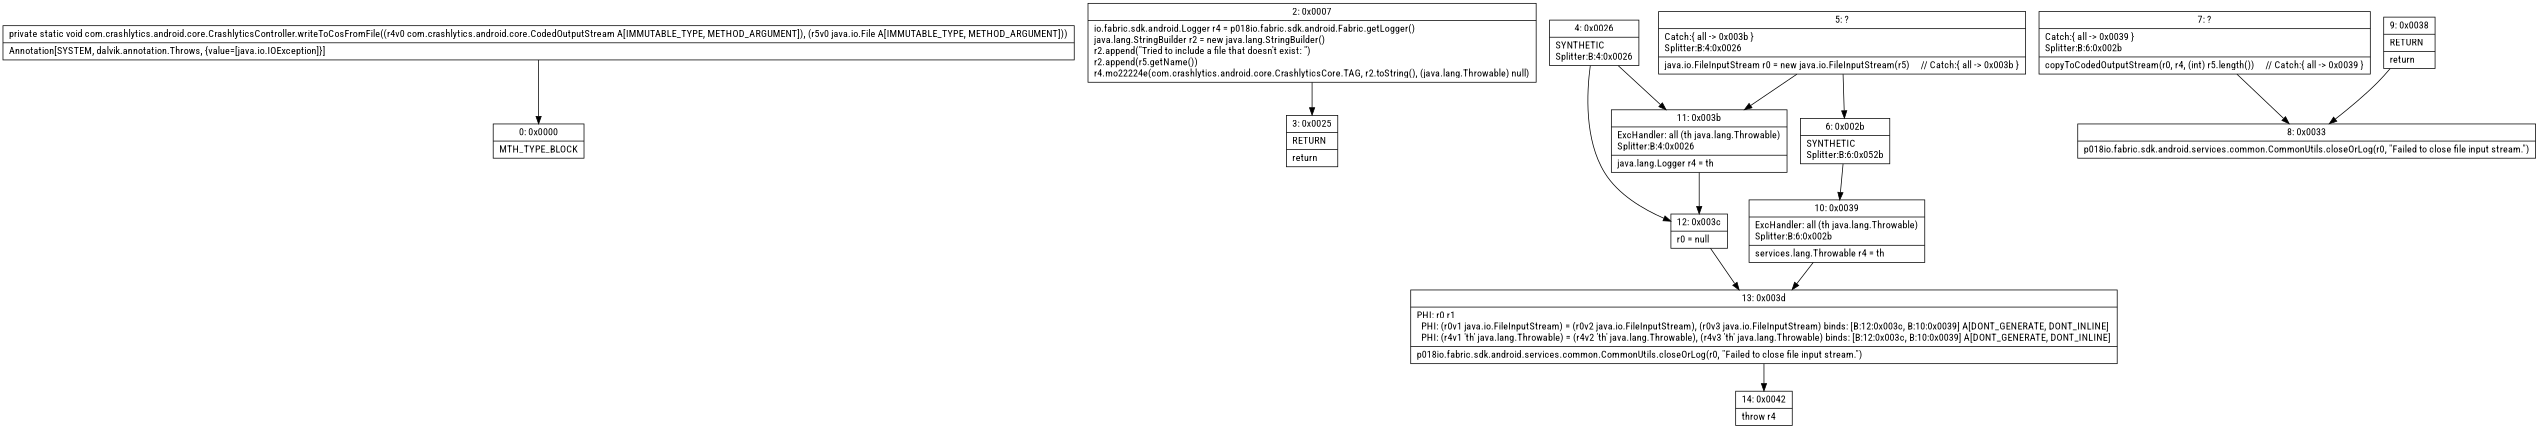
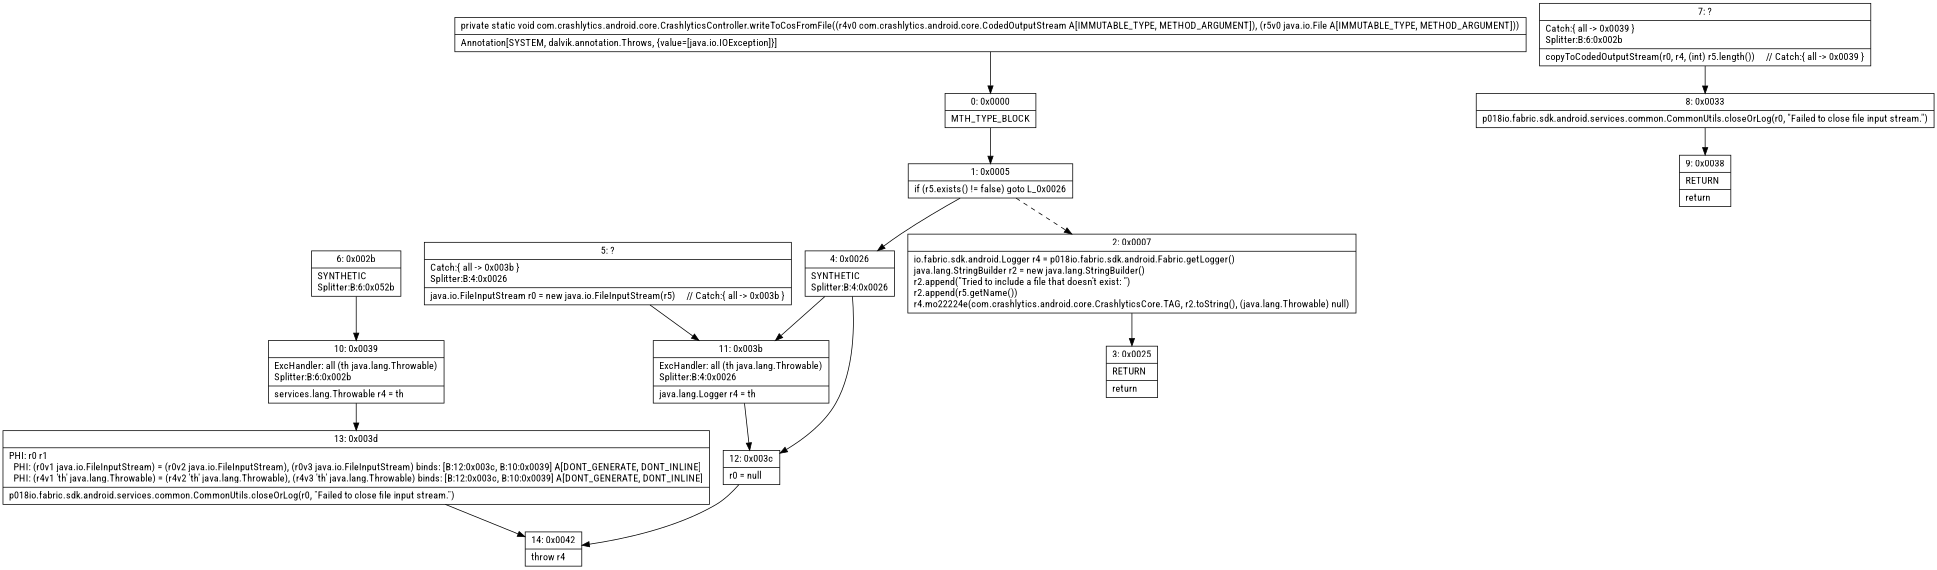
edge "5: ?" -> "6: 0x002b": removed
edge "9: 0x0038" -> "8: 0x0033": reversed
node "1: 0x0005": added
edge "12: 0x003c" -> "13: 0x003d": now "12: 0x003c" -> "14: 0x0042"
